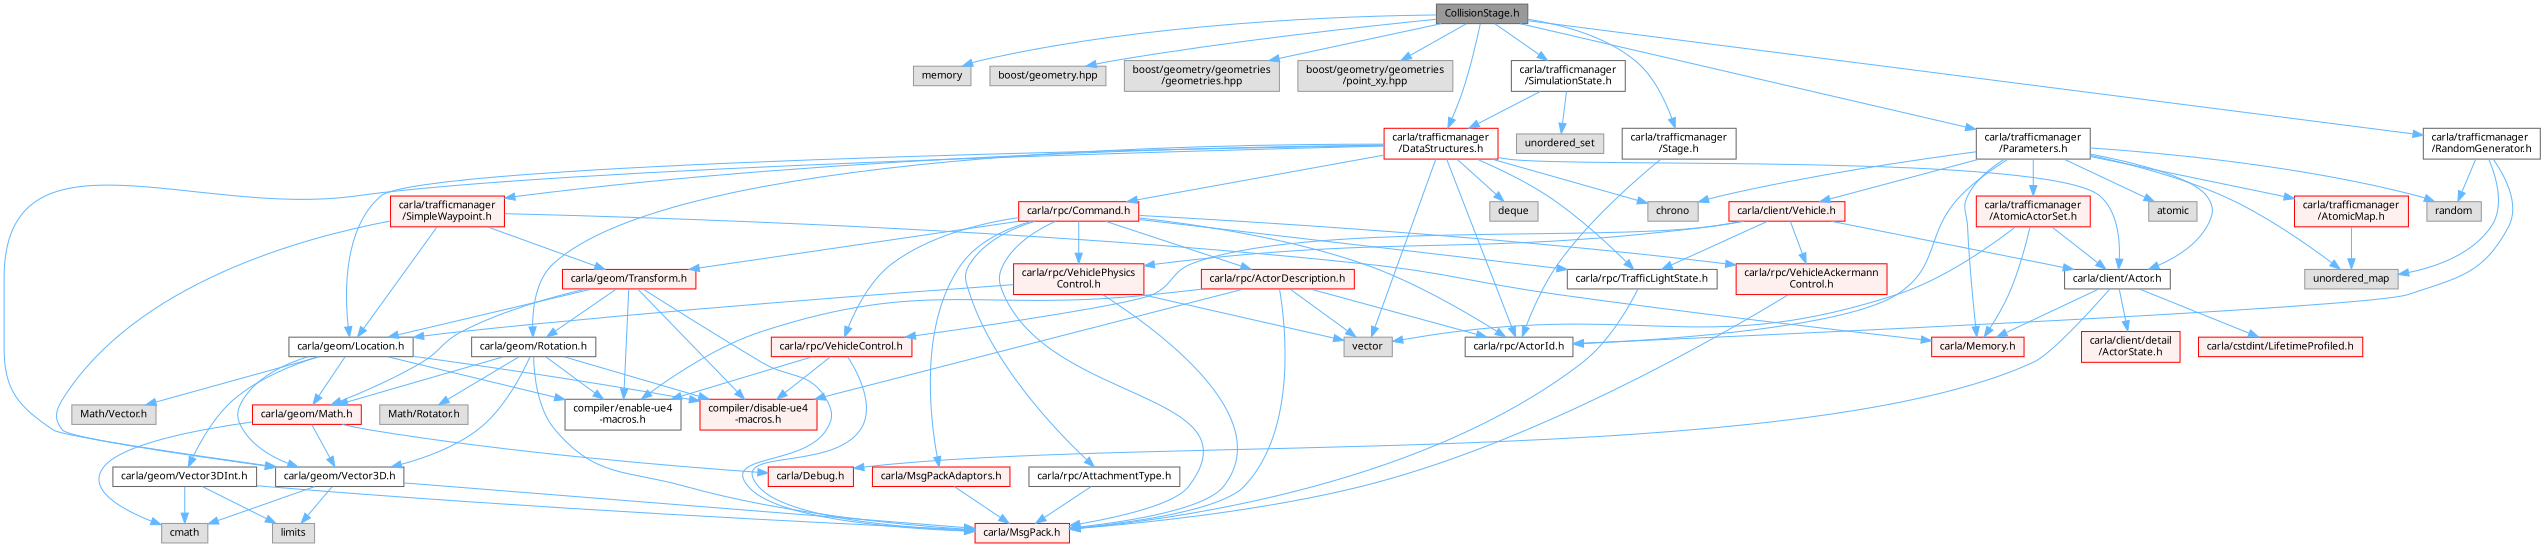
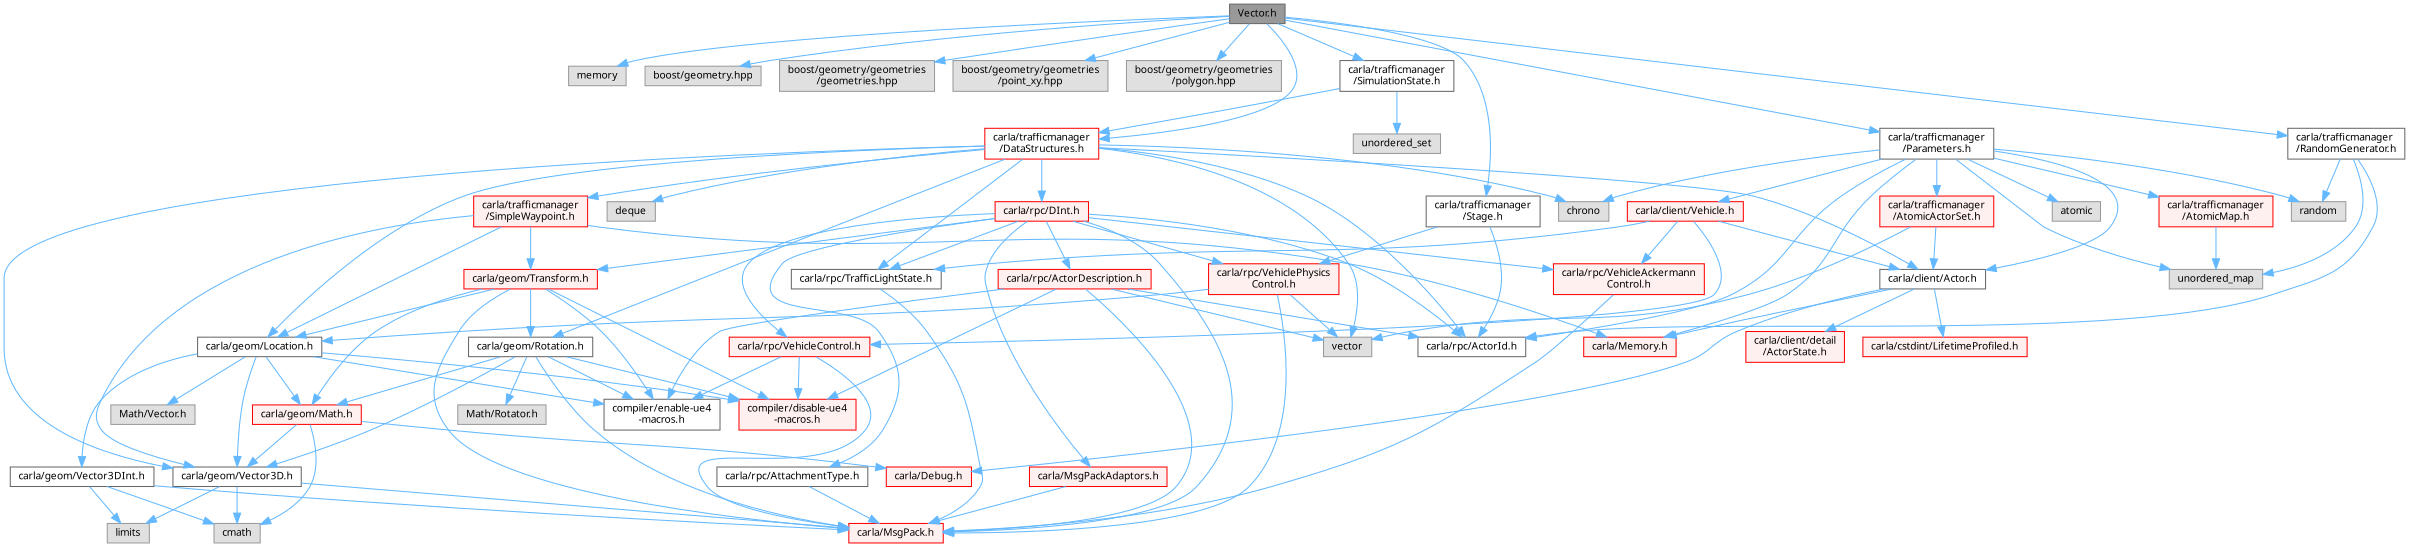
node "CollisionStage.h": label "CollisionStage.h" -> "Vector.h"
node "boost/geometry/geometries /polygon.hpp": added
node "carla/rpc/Command.h": label "carla/rpc/Command.h" -> "carla/rpc/DInt.h"
edge "carla/client/Vehicle.h" -> "carla/rpc/VehiclePhysics Control.h": now "carla/trafficmanager /Stage.h" -> "carla/rpc/VehiclePhysics Control.h"
edge "carla/trafficmanager /AtomicActorSet.h" -> "carla/Memory.h": removed
